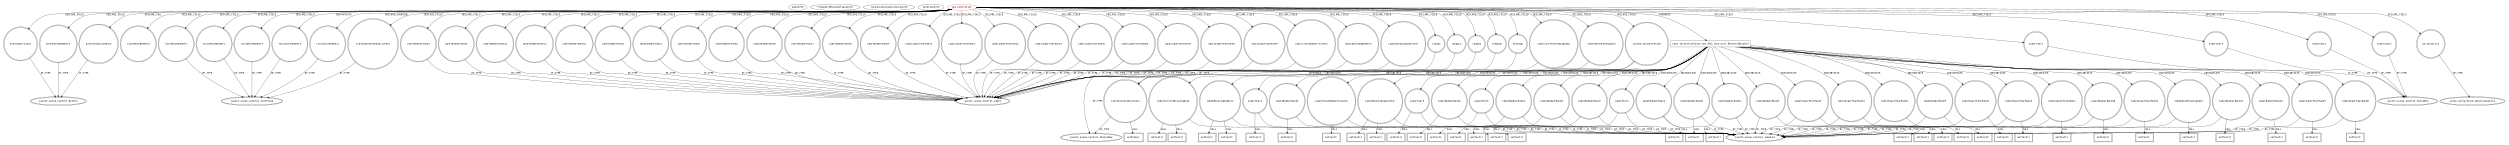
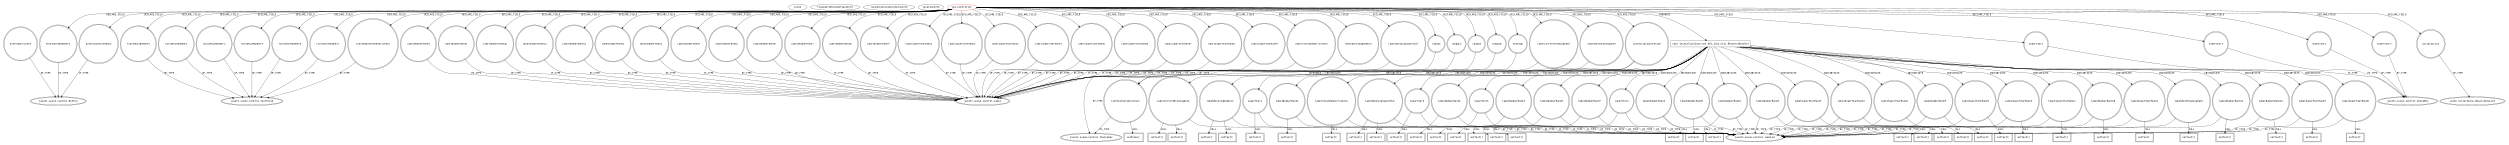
node "baseInfo": label "baseInfo" -> "scene"
edge "gui.Controller" -> "buttonBuyTicket": removed, label "DECLARE_FIELD"
edge "gui.Controller" -> "buttonSimulateBuys": label "DECLARE_CALL" -> "DECLARE_FIELD"
edge "gui.Controller" -> "fieldStarNumber0": label "INSTANTIATE" -> "DECLARE_FIELD"
edge "gui.Controller" -> "fieldStarNumber1": label "DECLARE_OVERRIDE" -> "DECLARE_FIELD"
edge "fieldMainNumber0" -> "javafx.scene.control.TextField": added, label "OF_TYPE"
